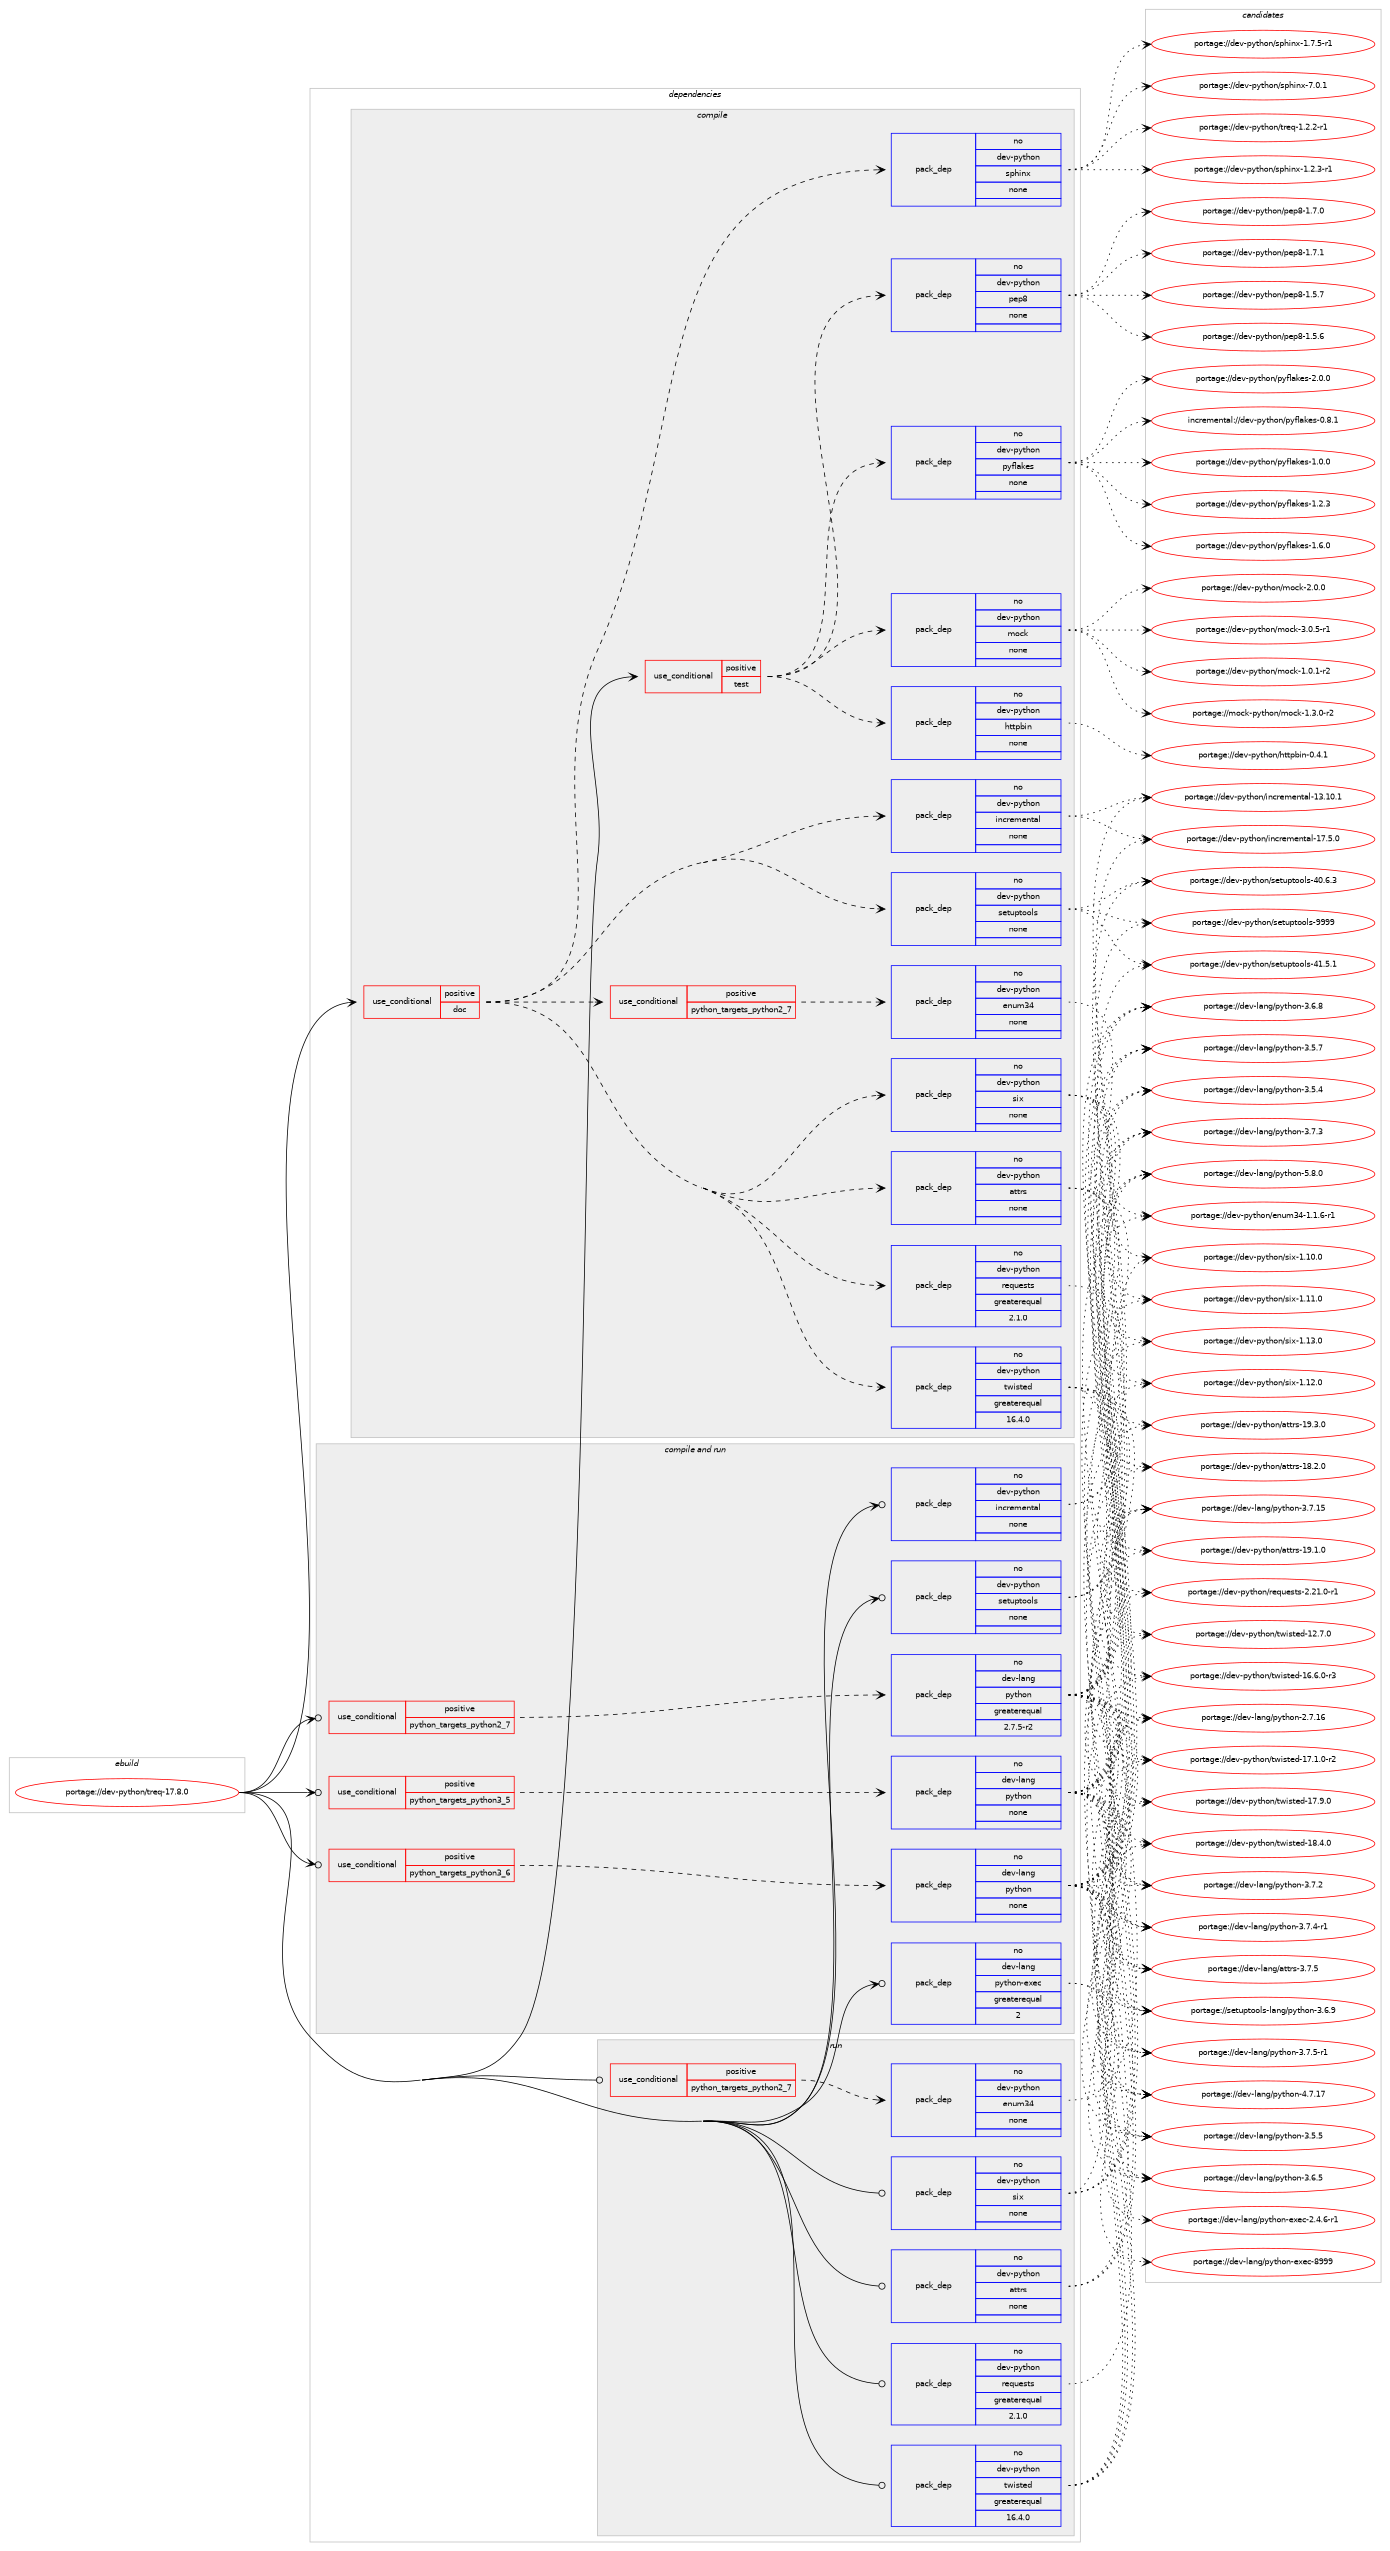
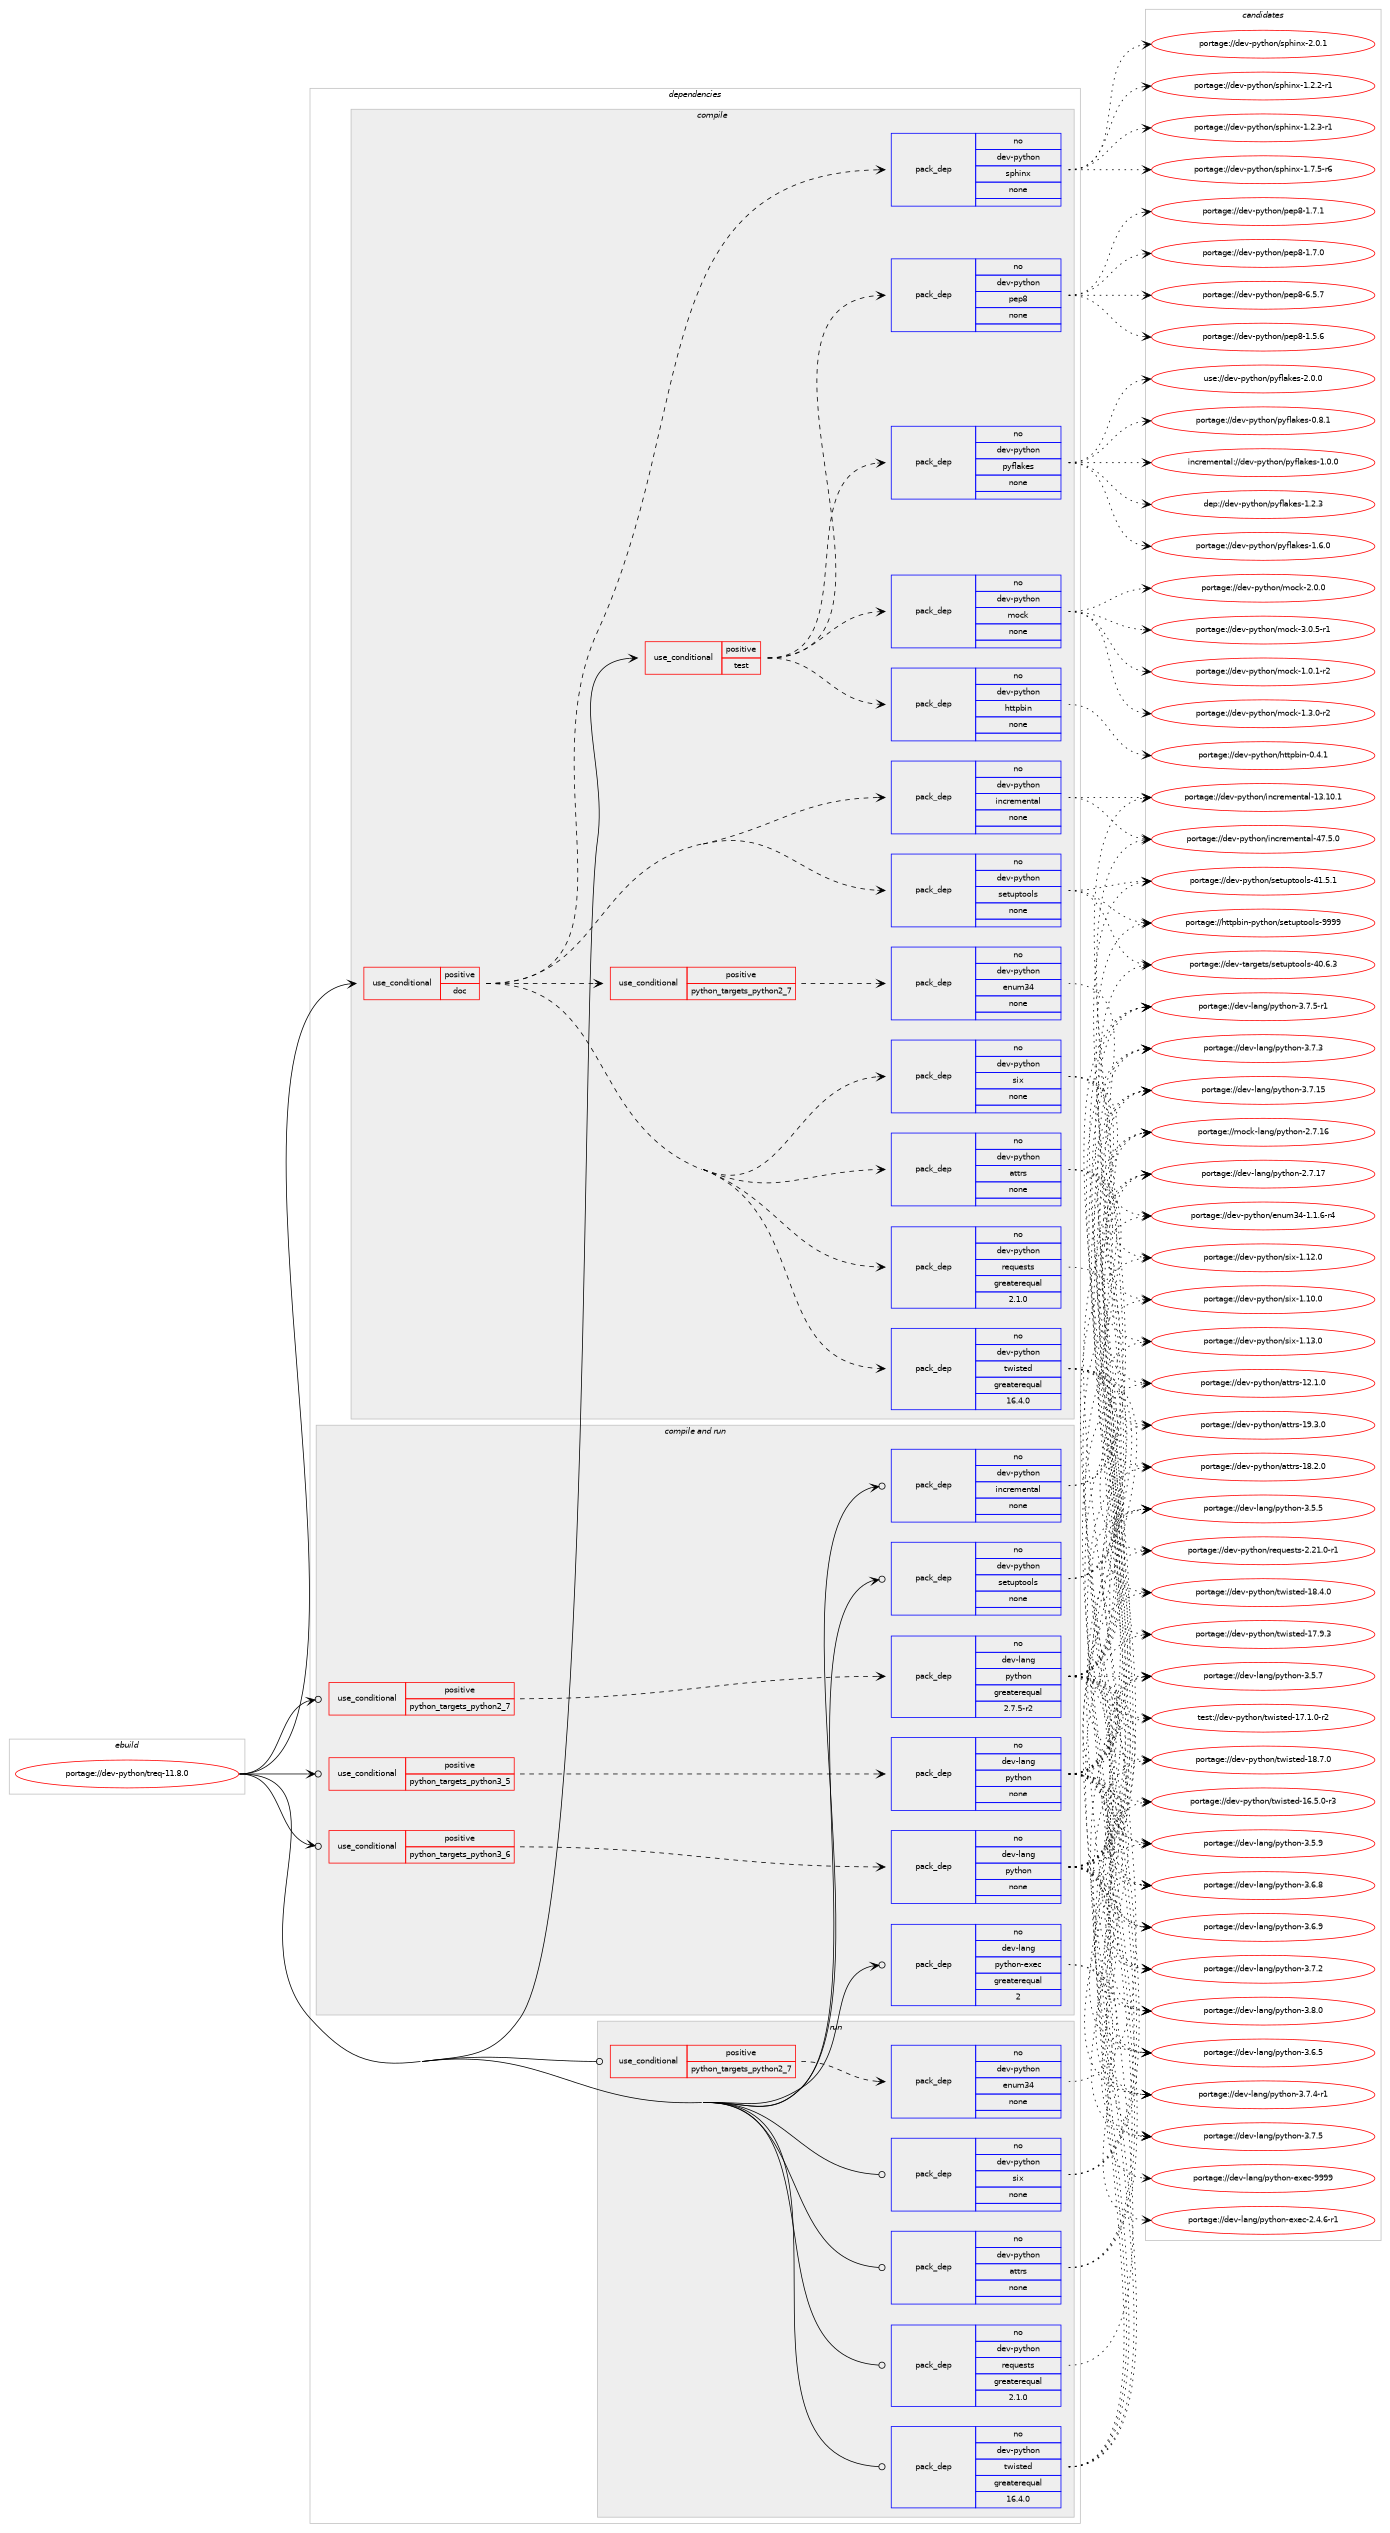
node "portage://dev-python/sphinx-1.7.5-r1": label "portage://dev-python/sphinx-1.7.5-r1" -> "portage://dev-python/sphinx-1.7.5-r6"
node "portage://dev-python/sphinx-7.0.1": label "portage://dev-python/sphinx-7.0.1" -> "portage://dev-python/sphinx-2.0.1"
node "portage://dev-python/treq-1.2.2-r1": label "portage://dev-python/treq-1.2.2-r1" -> "portage://dev-python/sphinx-1.2.2-r1"
node "portage://dev-python/pep8-1.5.7": label "portage://dev-python/pep8-1.5.7" -> "portage://dev-python/pep8-6.5.7"
node "portage://dev-python/pyflakes-2.0.0": label "portage://dev-python/pyflakes-2.0.0" -> "use://dev-python/pyflakes-2.0.0"
node "incremental://dev-python/pyflakes-0.8.1": label "incremental://dev-python/pyflakes-0.8.1" -> "portage://dev-python/pyflakes-0.8.1"
node "portage://dev-python/pyflakes-1.0.0": label "portage://dev-python/pyflakes-1.0.0" -> "incremental://dev-python/pyflakes-1.0.0"
node "portage://dev-python/pyflakes-1.2.3": label "portage://dev-python/pyflakes-1.2.3" -> "dep://dev-python/pyflakes-1.2.3"
node "portage://mock-python/mock-1.3.0-r2": label "portage://mock-python/mock-1.3.0-r2" -> "portage://dev-python/mock-1.3.0-r2"
node "portage://dev-python/incremental-17.5.0": label "portage://dev-python/incremental-17.5.0" -> "portage://dev-python/incremental-47.5.0"
node "portage://dev-python/setuptools-40.6.3": label "portage://dev-python/setuptools-40.6.3" -> "portage://dev-targets/setuptools-40.6.3"
node "portage://dev-python/setuptools-9999": label "portage://dev-python/setuptools-9999" -> "portage://httpbin-python/setuptools-9999"
node "portage://dev-lang/python-3.5.4": label "portage://dev-lang/python-3.5.4" -> "portage://dev-lang/python-3.5.9"
node "portage://dev-lang/python-5.8.0": label "portage://dev-lang/python-5.8.0" -> "portage://dev-lang/python-3.8.0"
node "portage://dev-python/enum34-1.1.6-r1": label "portage://dev-python/enum34-1.1.6-r1" -> "portage://dev-python/enum34-1.1.6-r4"
node "portage://dev-python/six-1.11.0": removed
node "portage://dev-python/attrs-19.1.0": label "portage://dev-python/attrs-19.1.0" -> "portage://dev-python/attrs-12.1.0"
node "portage://dev-python/twisted-12.7.0": label "portage://dev-python/twisted-12.7.0" -> "portage://dev-python/twisted-18.7.0"
node "portage://dev-python/twisted-16.6.0-r3": label "portage://dev-python/twisted-16.6.0-r3" -> "portage://dev-python/twisted-16.5.0-r3"
node "portage://dev-lang/python-2.7.16": label "portage://dev-lang/python-2.7.16" -> "portage://mock-lang/python-2.7.16"
node "portage://dev-python/twisted-17.1.0-r2": label "portage://dev-python/twisted-17.1.0-r2" -> "test://dev-python/twisted-17.1.0-r2"
node "portage://dev-python/treq-17.8.0": label "portage://dev-python/treq-17.8.0" -> "portage://dev-python/treq-11.8.0"
node "portage://dev-python/twisted-17.9.0": label "portage://dev-python/twisted-17.9.0" -> "portage://dev-python/twisted-17.9.3"
node "portage://dev-lang/attrs-3.7.5": label "portage://dev-lang/attrs-3.7.5" -> "portage://dev-lang/python-3.7.5"
node "portage://setuptools-lang/python-3.6.9": label "portage://setuptools-lang/python-3.6.9" -> "portage://dev-lang/python-3.6.9"
node "portage://dev-lang/python-4.7.17": label "portage://dev-lang/python-4.7.17" -> "portage://dev-lang/python-2.7.17"
node "portage://dev-lang/python-exec-8999": label "portage://dev-lang/python-exec-8999" -> "portage://dev-lang/python-exec-9999"
